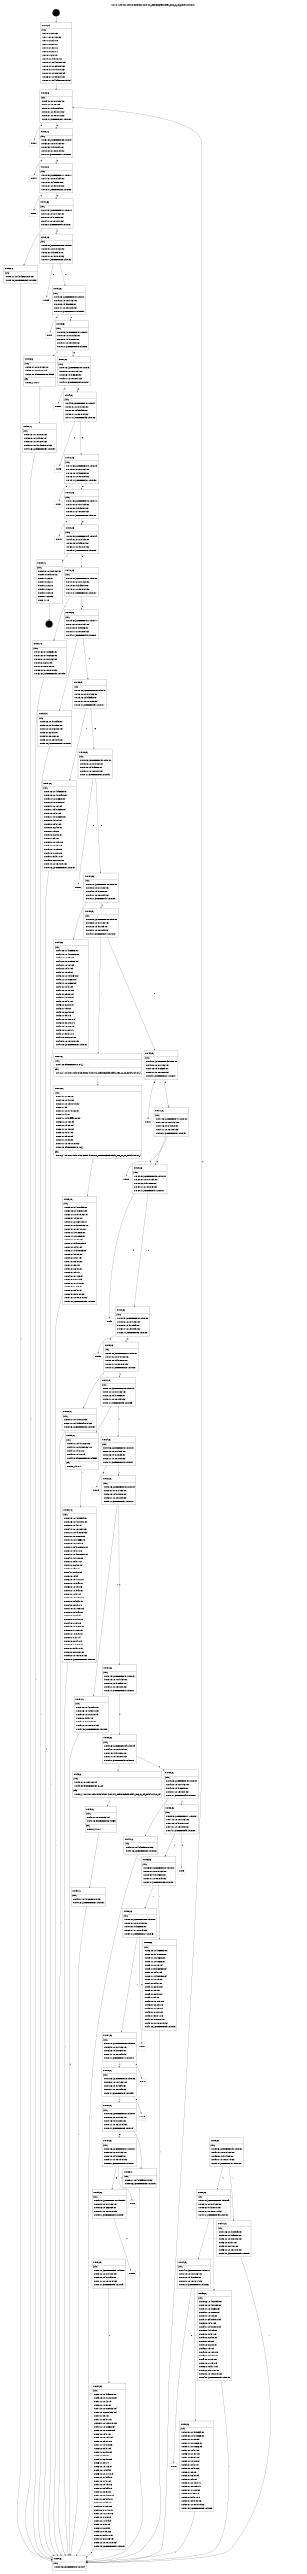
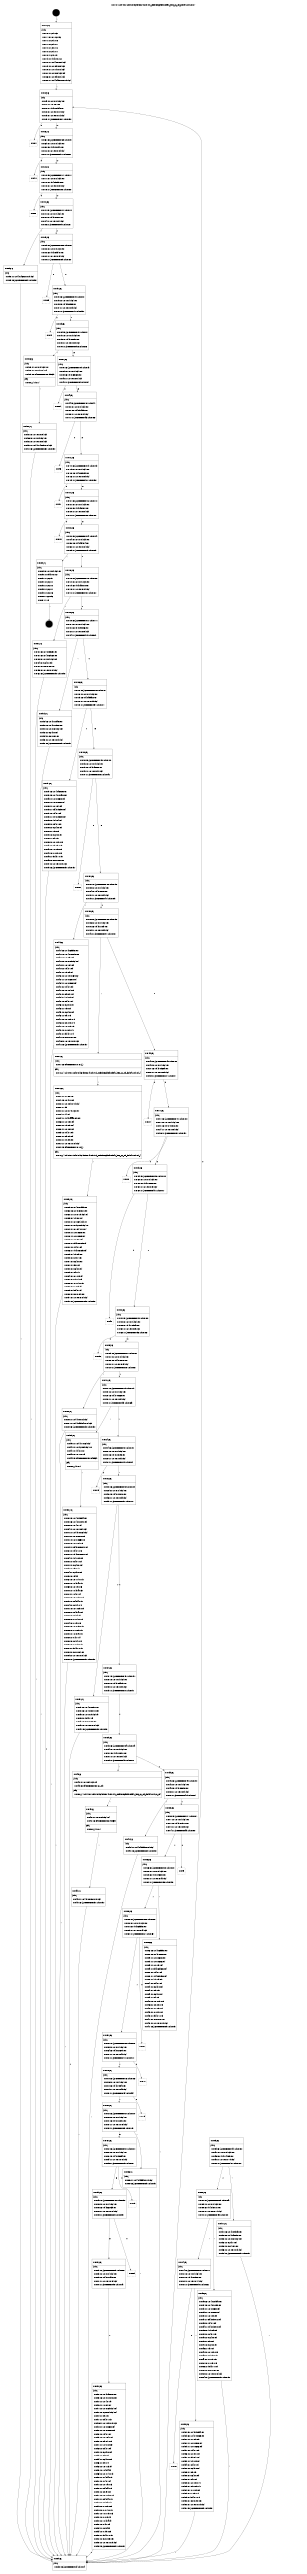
edge "0x4019bb [25]" -> "0x4019d4 [25]": added, label "5"
